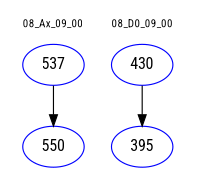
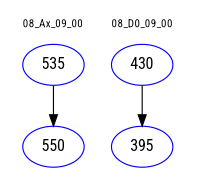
node "537": label "537" -> "535"
